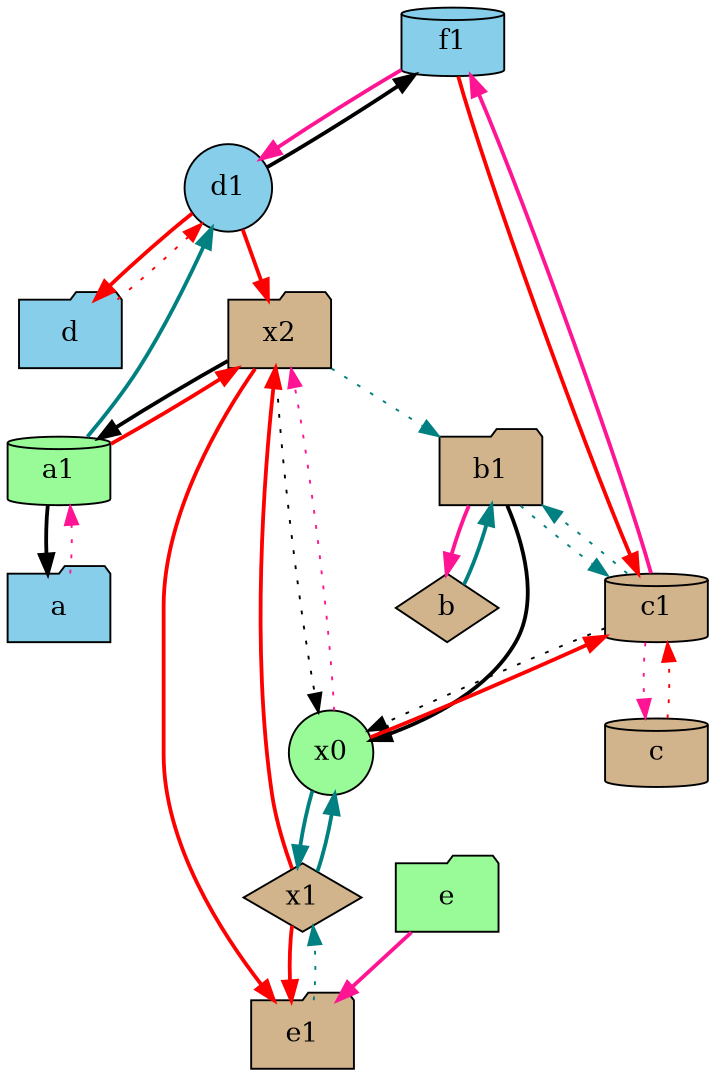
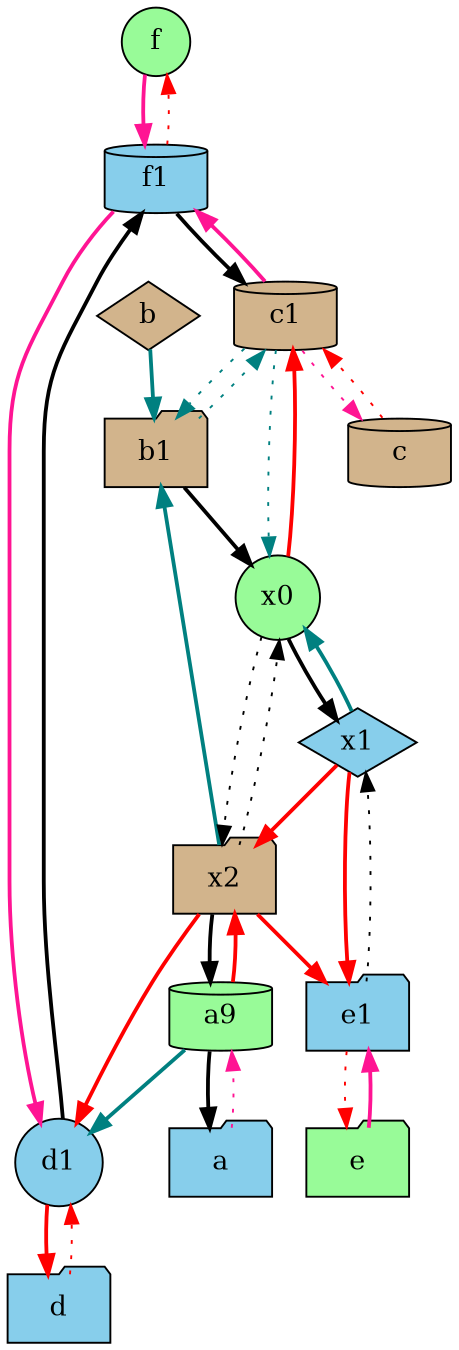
node "f": added
edge "d1" -> "x2": reversed
edge "f1" -> "c1": color red -> black
edge "x2" -> "b1": style dotted -> bold
node "a1": label "a1" -> "a9"
edge "b1" -> "b": removed
edge "x0" -> "x2": color deeppink -> black
edge "c1" -> "x0": color black -> teal
edge "x0" -> "x1": color teal -> black
node "x1": fillcolor tan -> skyblue
edge "e1" -> "x1": color teal -> black
node "e1": fillcolor tan -> skyblue
edge "e1" -> "e": added
